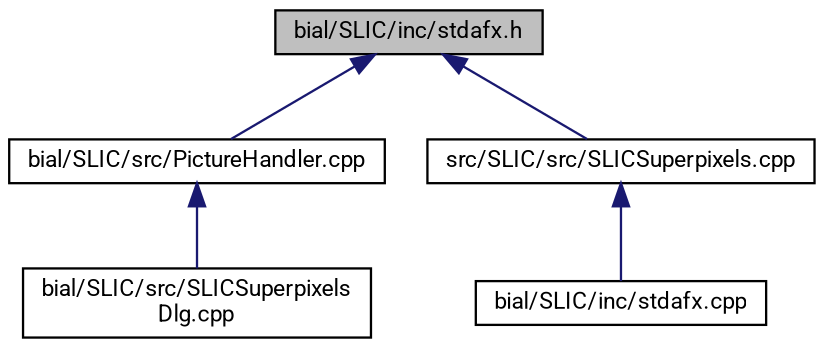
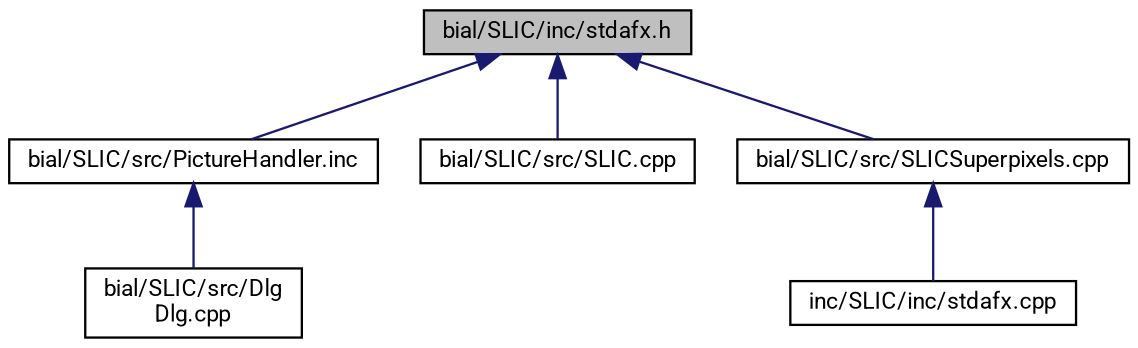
node "bial/SLIC/src/PictureHandler.cpp": label "bial/SLIC/src/PictureHandler.cpp" -> "bial/SLIC/src/PictureHandler.inc"
node "bial/SLIC/src/SLIC.cpp": added
node "src/SLIC/src/SLICSuperpixels.cpp": label "src/SLIC/src/SLICSuperpixels.cpp" -> "bial/SLIC/src/SLICSuperpixels.cpp"
node "bial/SLIC/src/SLICSuperpixels Dlg.cpp": label "bial/SLIC/src/SLICSuperpixels Dlg.cpp" -> "bial/SLIC/src/Dlg Dlg.cpp"
node "bial/SLIC/inc/stdafx.cpp": label "bial/SLIC/inc/stdafx.cpp" -> "inc/SLIC/inc/stdafx.cpp"
